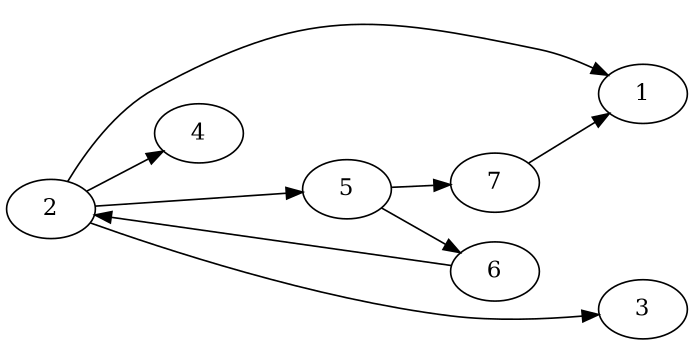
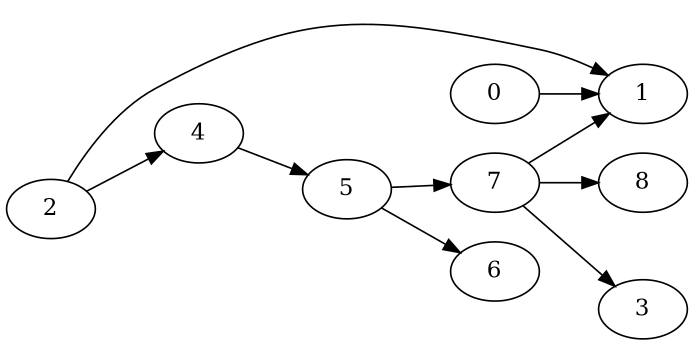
node "0": added
node "8": added
edge "2" -> "5": now "4" -> "5"
edge "6" -> "2": removed
edge "2" -> "3": now "7" -> "3"
